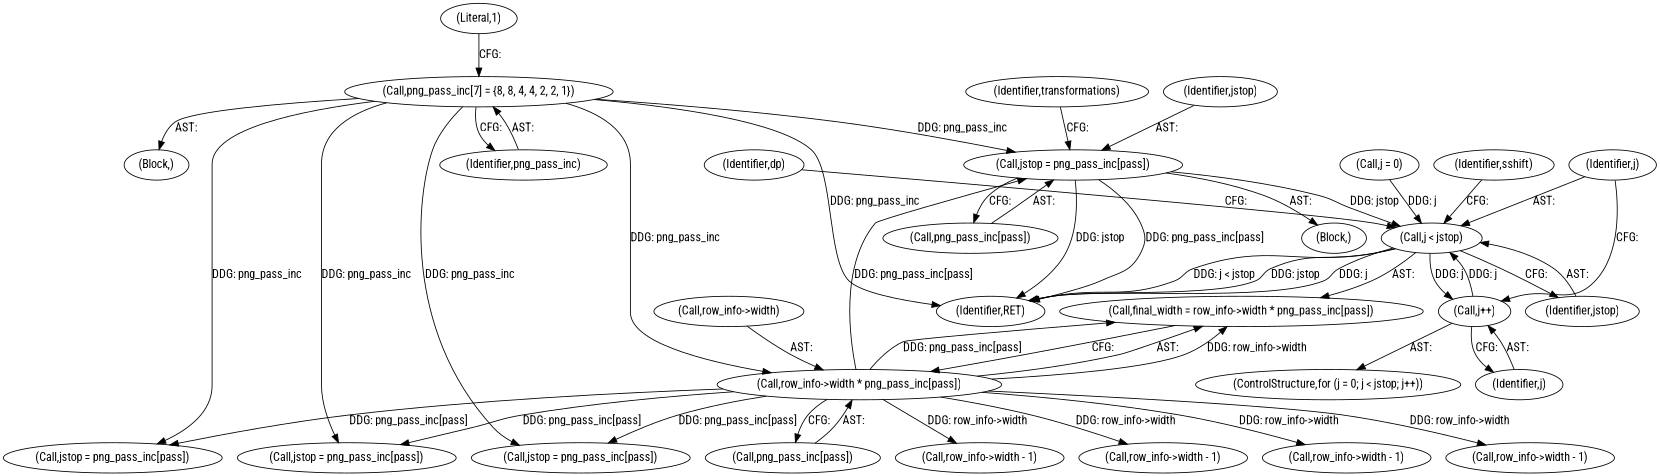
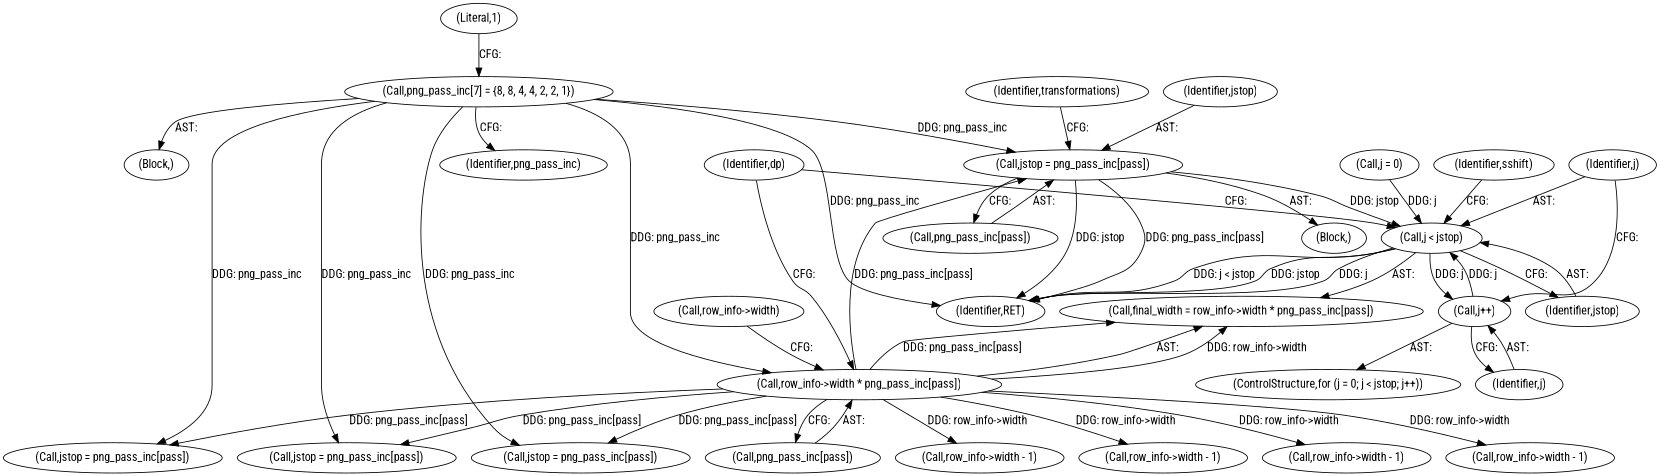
edge "(Identifier,png_pass_inc)" -> "(Call,png_pass_inc[7] = {8, 8, 4, 4, 2, 2, 1})": removed, label "AST:"
edge "(Call,row_info->width)" -> "(Call,row_info->width * png_pass_inc[pass])": label "AST: " -> "CFG: "
edge "(Call,final_width = row_info->width * png_pass_inc[pass])" -> "(Call,row_info->width * png_pass_inc[pass])": now "(Identifier,dp)" -> "(Call,row_info->width * png_pass_inc[pass])"
